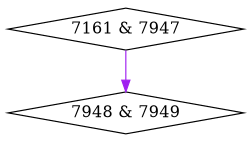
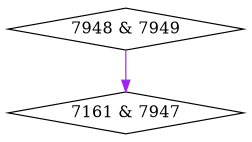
edge "7161 & 7947" -> "7948 & 7949": reversed
